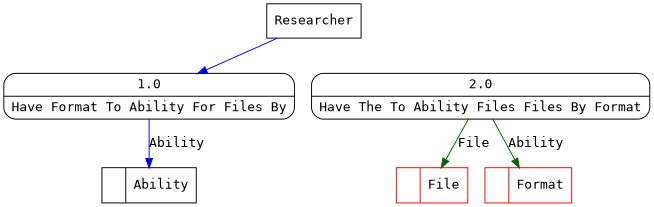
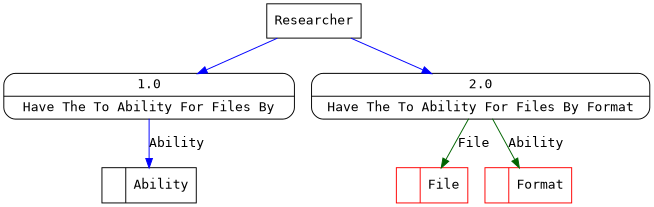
edge "Researcher" -> "2.0": added
node "1.0": text "Have Format To Ability For Files By" -> "Have The To Ability For Files By"
node "2.0": text "Have The To Ability Files Files By Format" -> "Have The To Ability For Files By Format"
